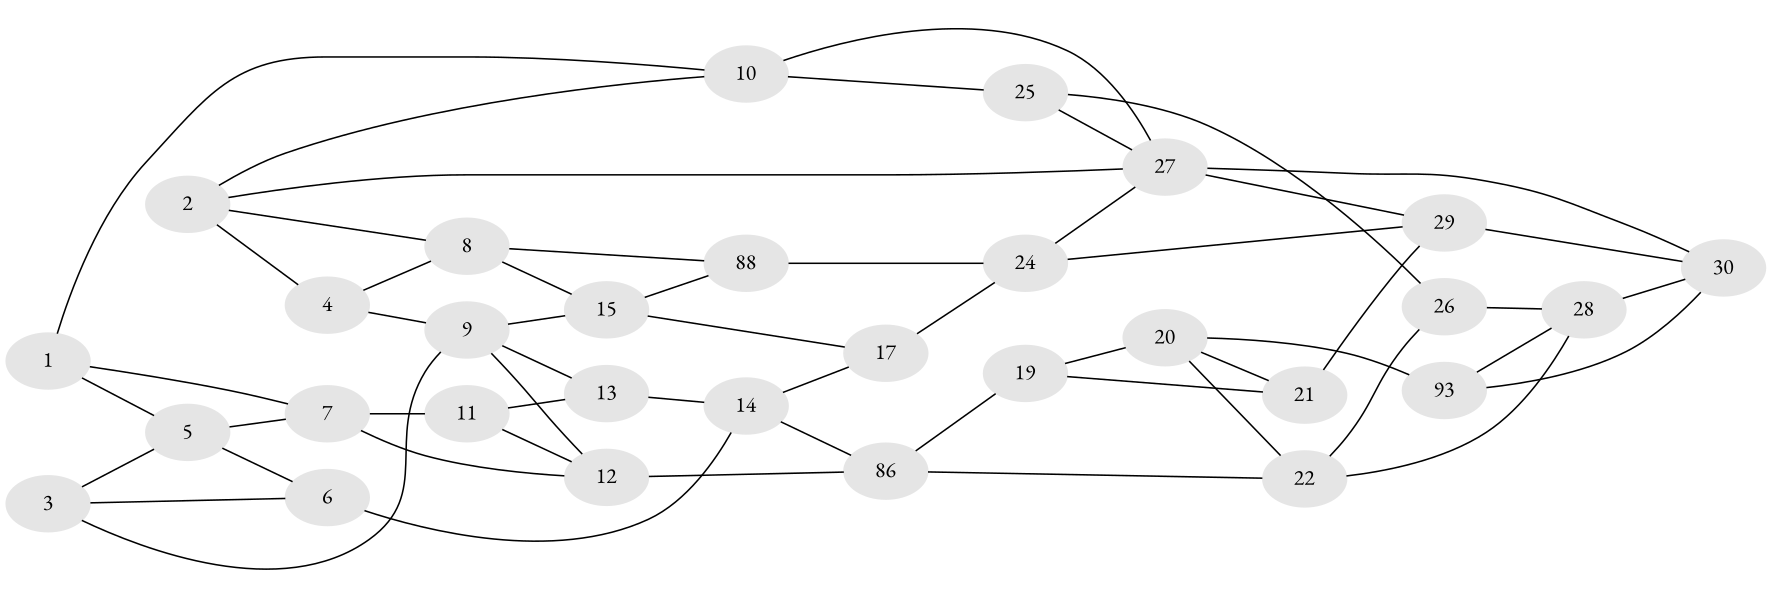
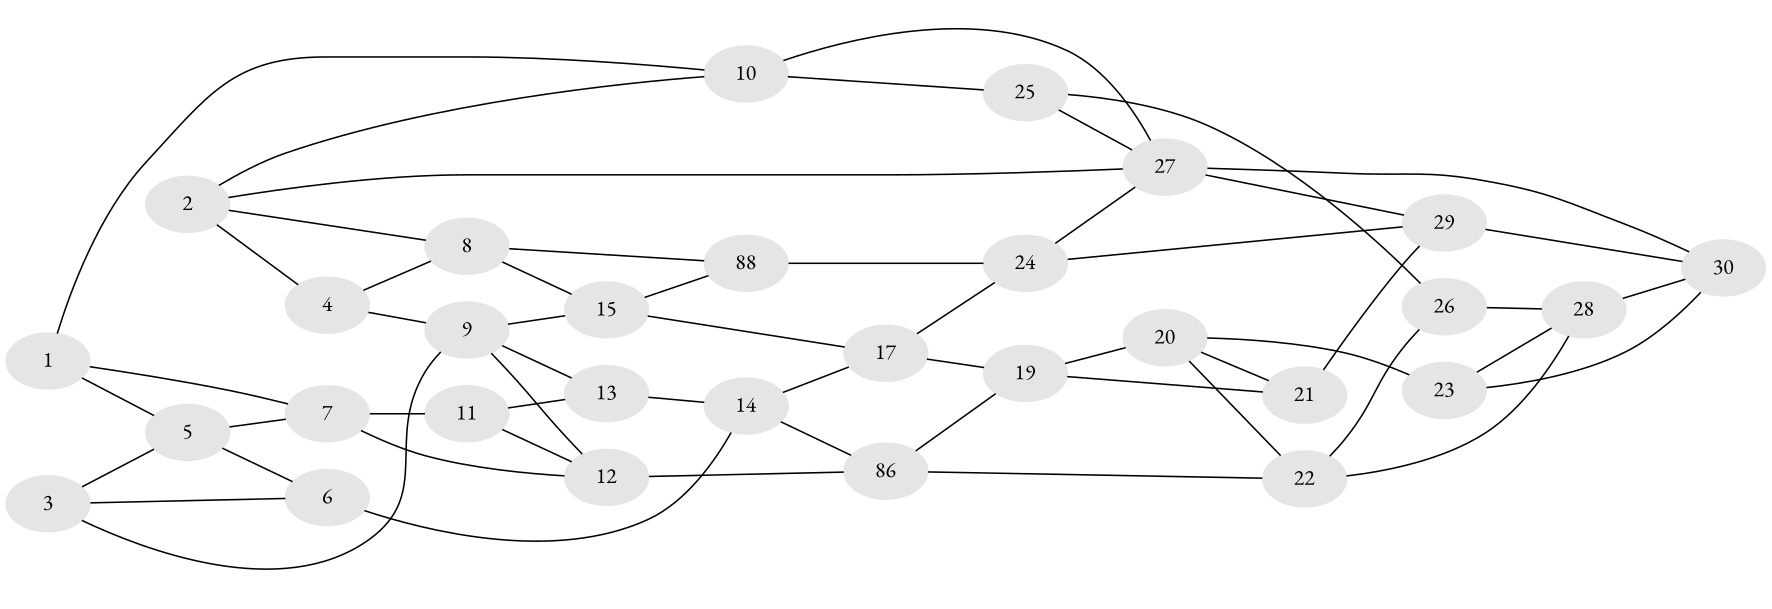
edge "17" -- "19": added
node "93": label "93" -> "23"
